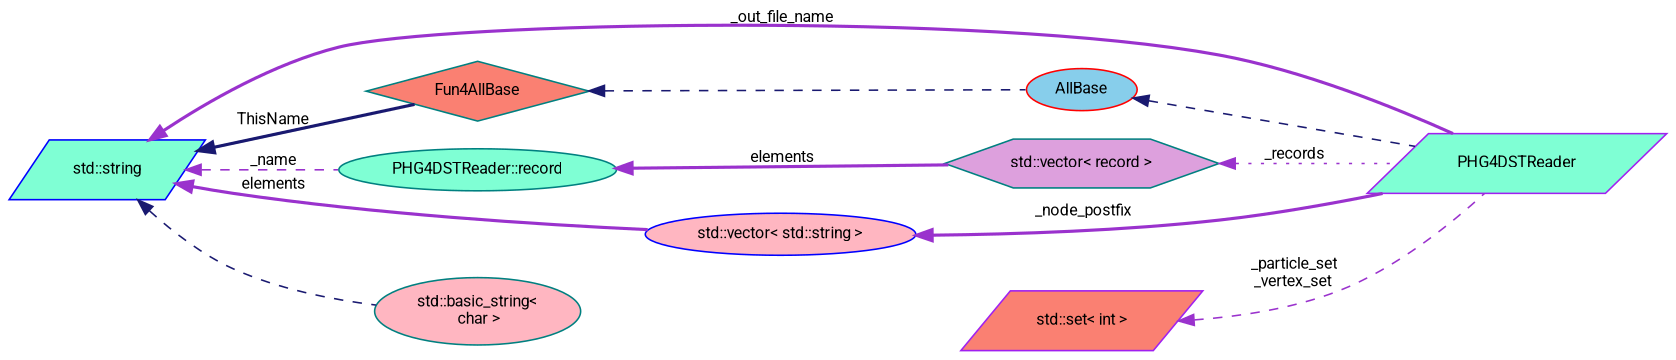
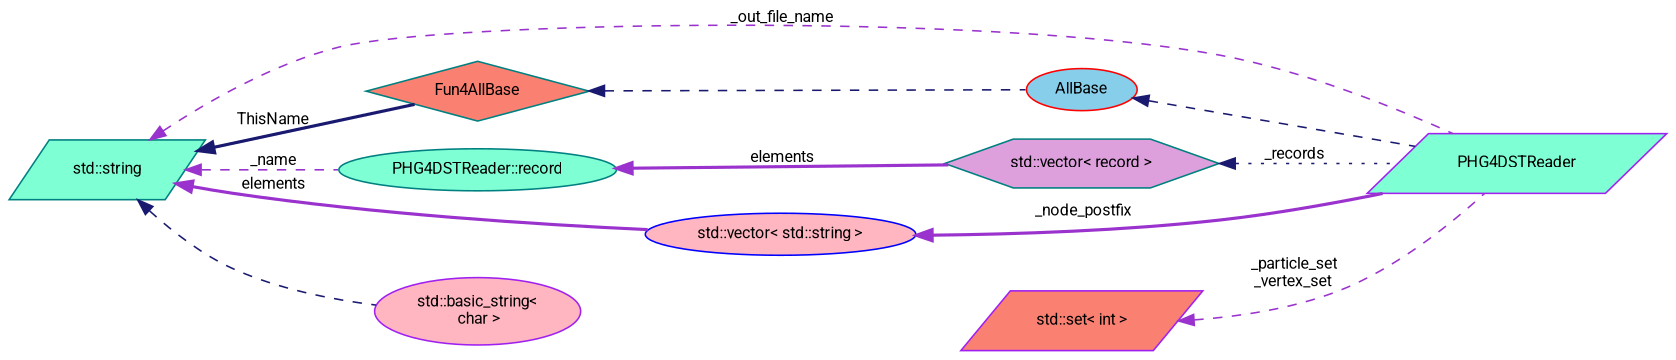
edge "PHG4DSTReader" -> "std::string": style bold -> dashed
edge "PHG4DSTReader" -> "std::vector< record >": color darkorchid3 -> midnightblue
node "std::string": color blue -> teal
node "std::basic_string< char >": color teal -> purple
